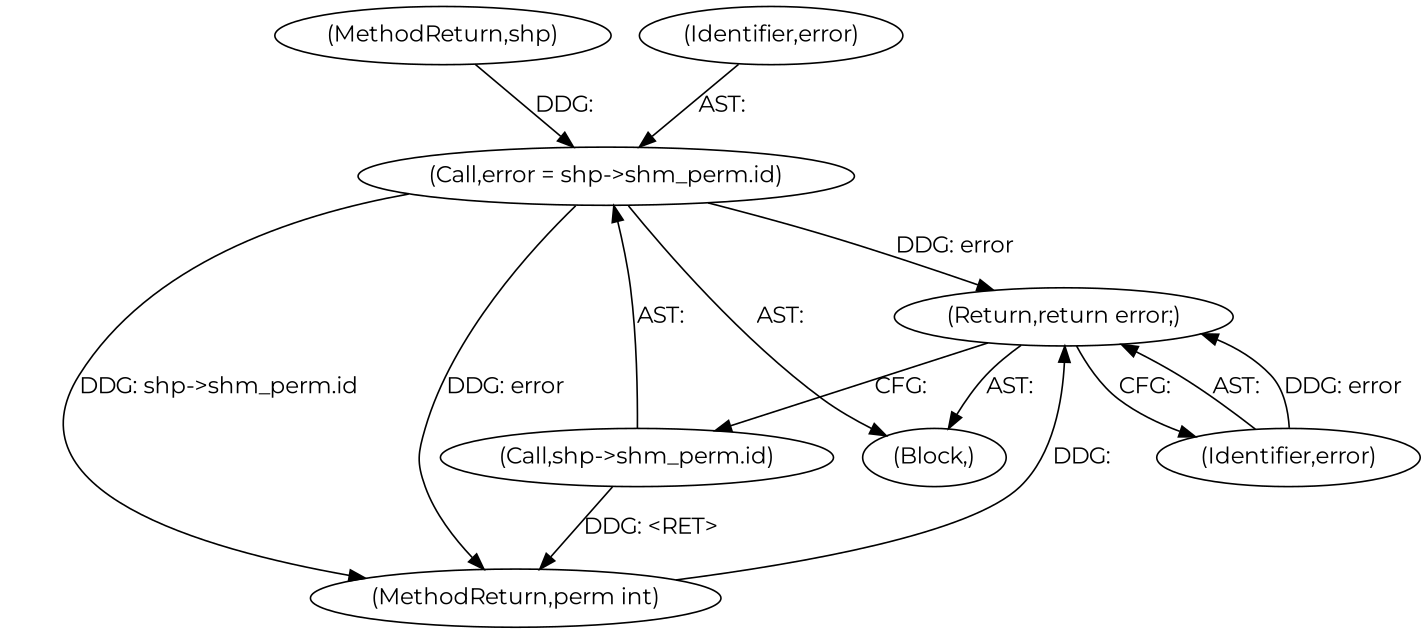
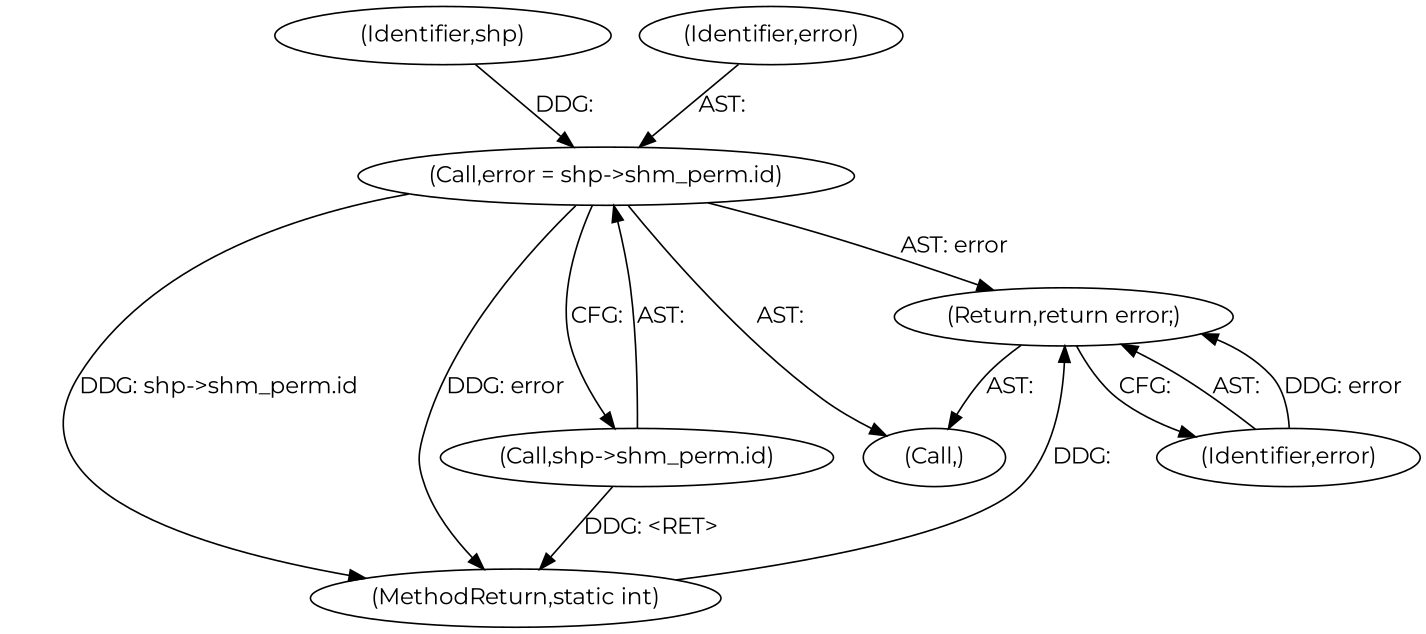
node "(MethodReturn,shp)": label "(MethodReturn,shp)" -> "(Identifier,shp)"
edge "(Call,error = shp->shm_perm.id)" -> "(Return,return error;)": label "DDG: error" -> "AST: error"
edge "(Return,return error;)" -> "(Call,shp->shm_perm.id)": now "(Call,error = shp->shm_perm.id)" -> "(Call,shp->shm_perm.id)"
node "(Block,)": label "(Block,)" -> "(Call,)"
node "(MethodReturn,perm int)": label "(MethodReturn,perm int)" -> "(MethodReturn,static int)"
